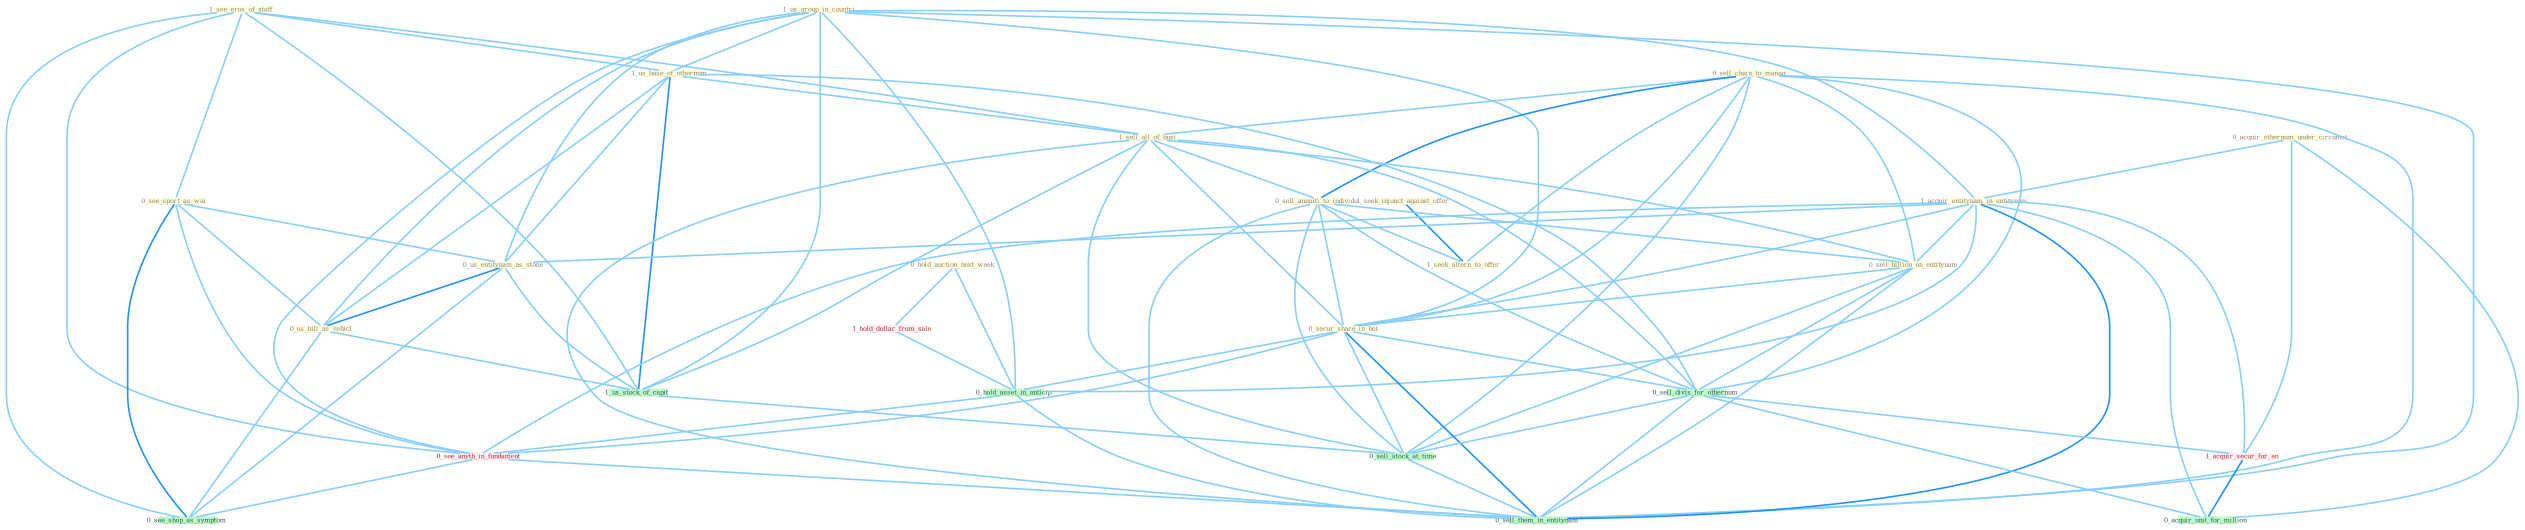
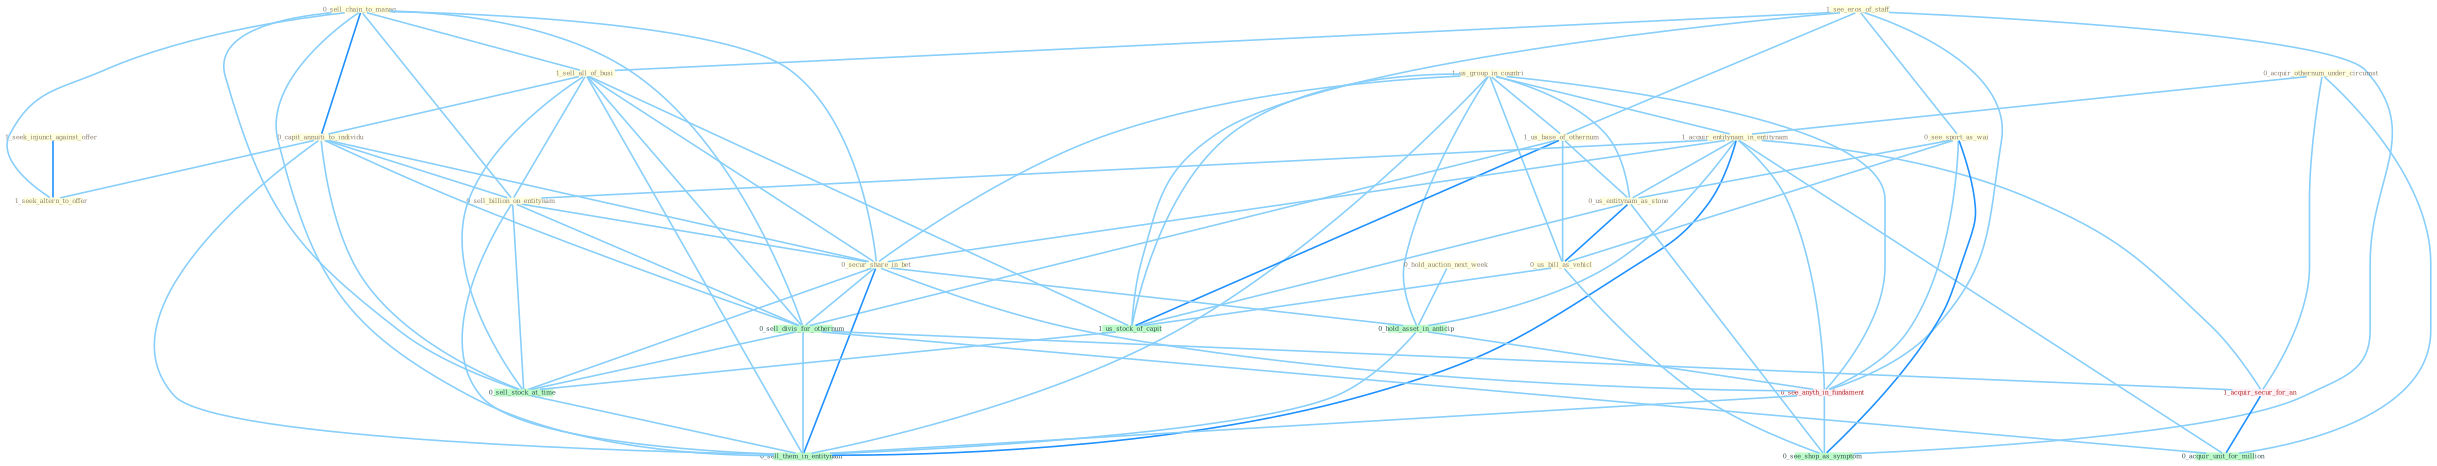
edge "1_us_base_of_othernum" -- "1_sell_all_of_busi": removed
node "0_sell_annuiti_to_individu": label "0_sell_annuiti_to_individu" -> "0_capit_annuiti_to_individu"
node "1_hold_dollar_from_sale": removed
